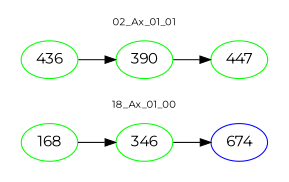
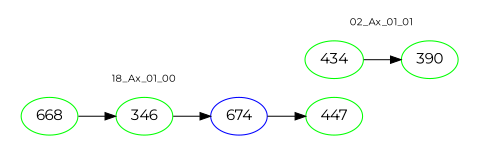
node "436": label "436" -> "434"
edge "390" -> "447": now "674" -> "447"
node "168": label "168" -> "668"
